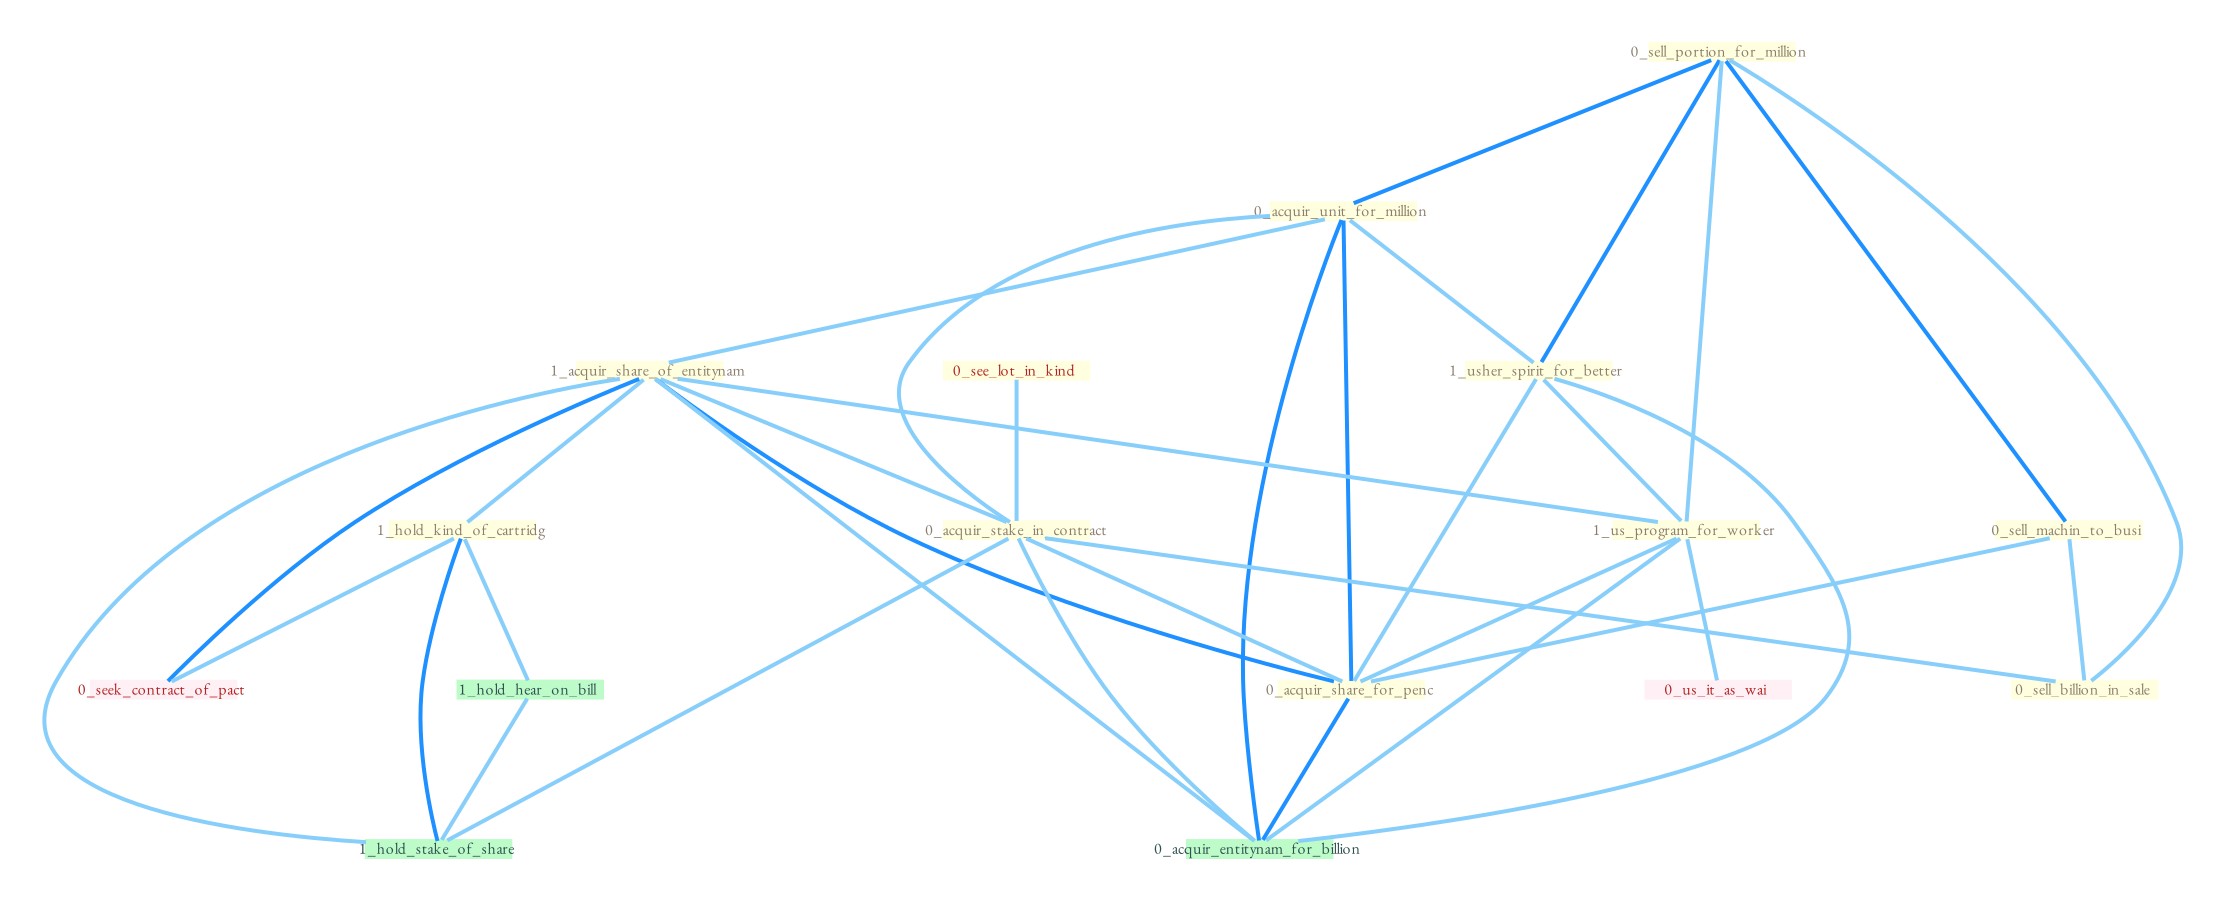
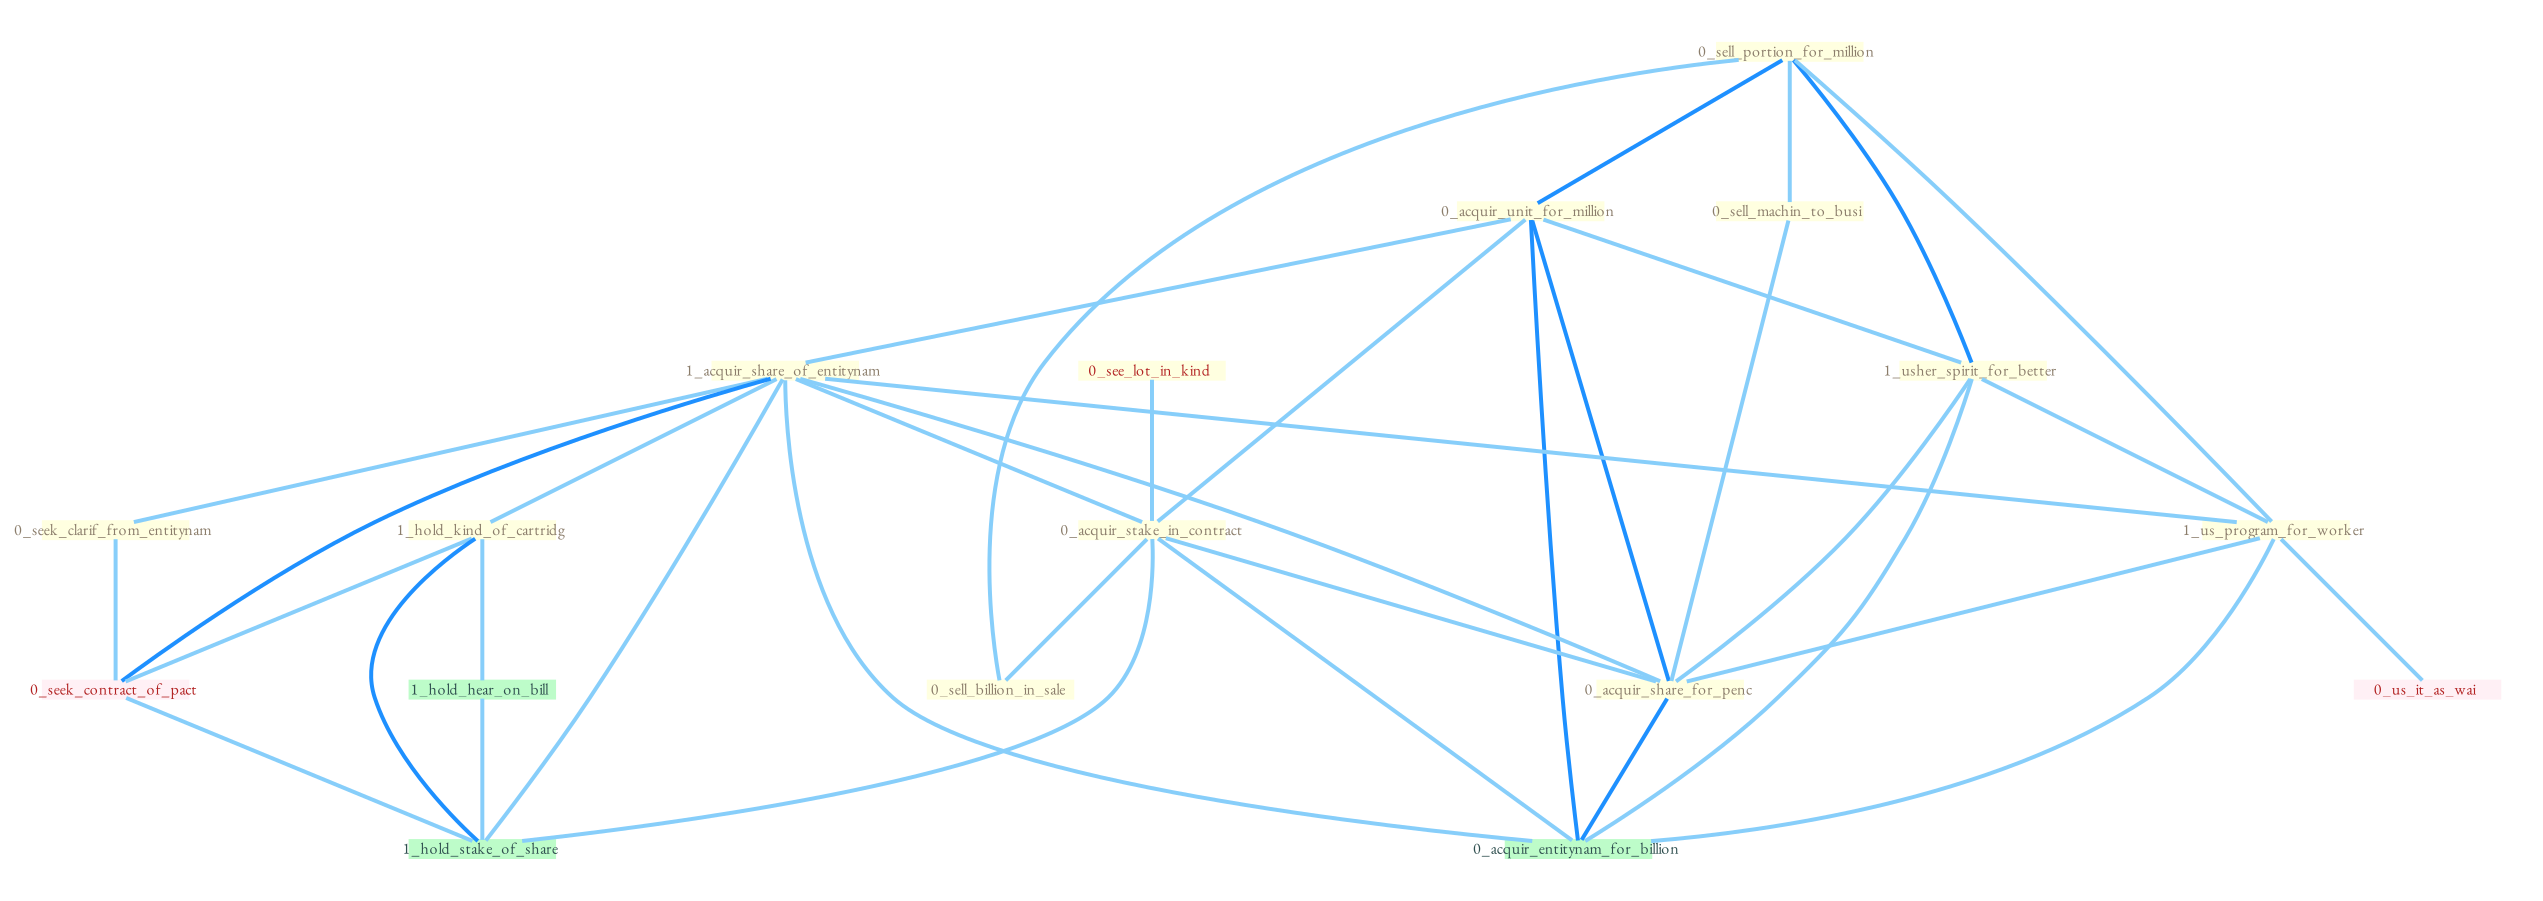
edge "0_sell_portion_for_million" -- "0_sell_machin_to_busi": color #1e90ff -> #87cefa
node "0_seek_clarif_from_entitynam": added
edge "1_acquir_share_of_entitynam" -- "0_acquir_share_for_penc": color #1e90ff -> #87cefa
edge "0_sell_machin_to_busi" -- "0_sell_billion_in_sale": removed
edge "0_seek_contract_of_pact" -- "1_hold_stake_of_share": added
